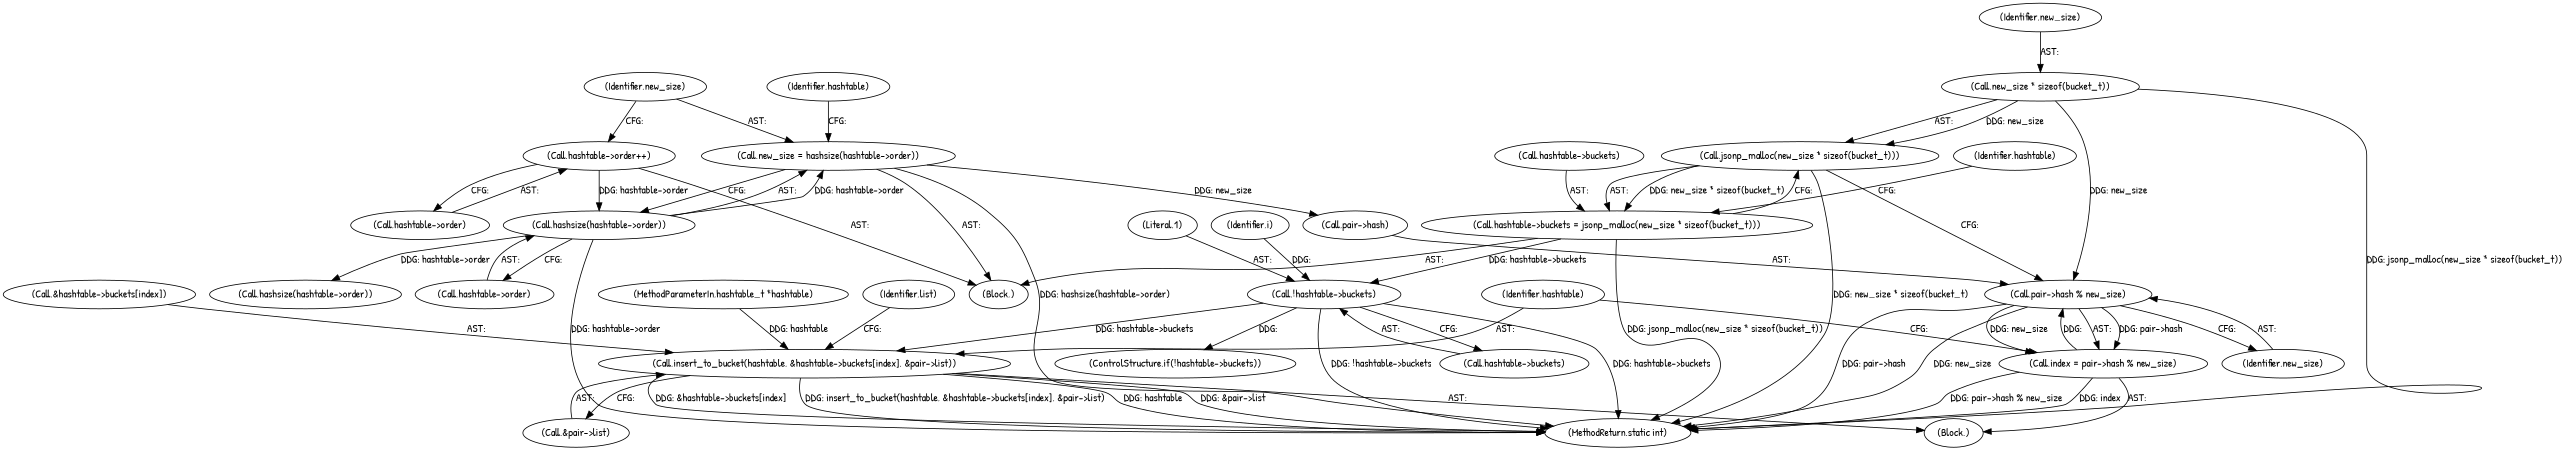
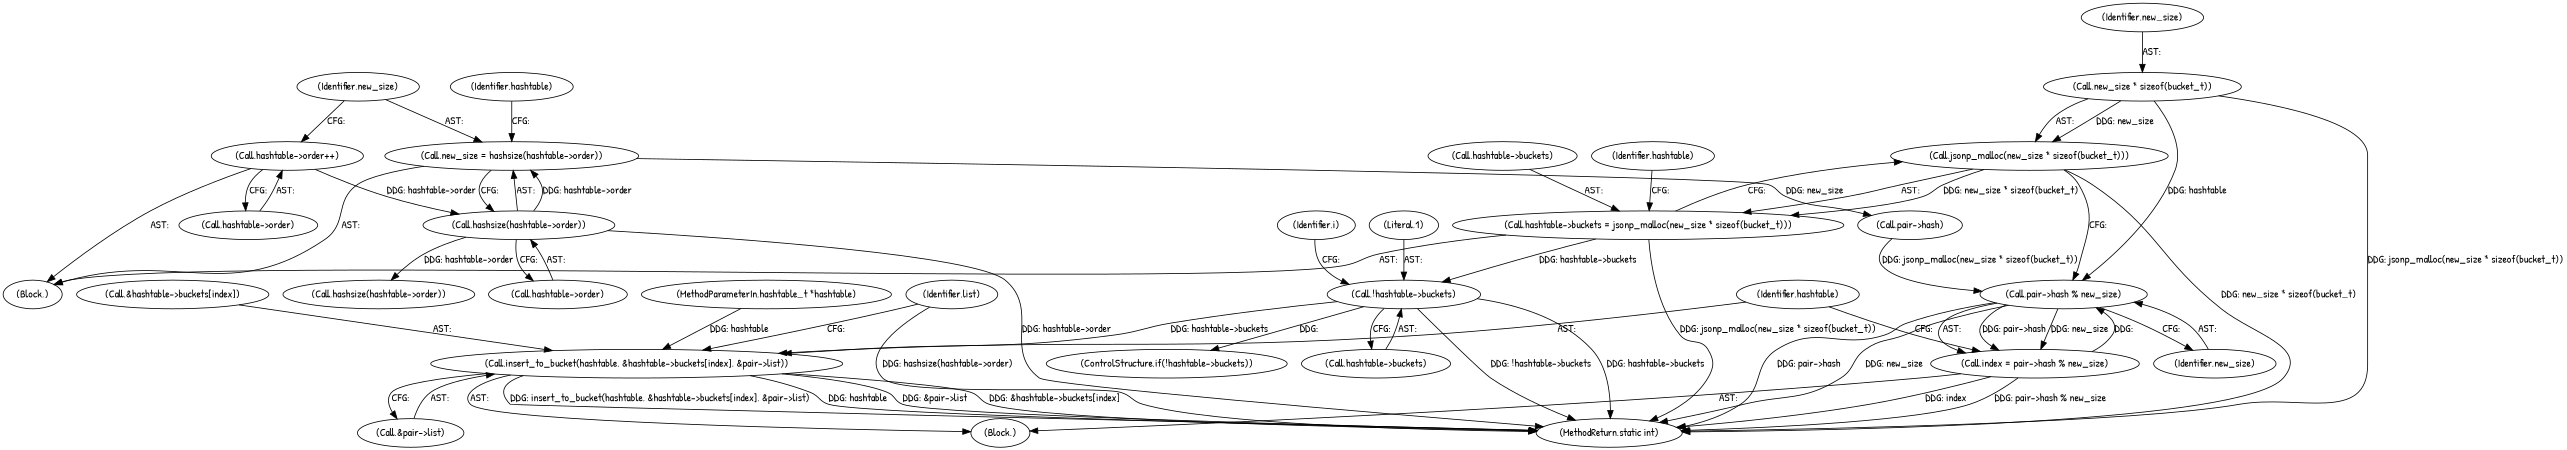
edge "(Call,new_size * sizeof(bucket_t))" -> "(Call,pair->hash % new_size)": label "DDG: new_size" -> "DDG: hashtable"
edge "(Identifier,i)" -> "(Call,!hashtable->buckets)": label "DDG: " -> "CFG: "
edge "(Call,pair->hash)" -> "(Call,pair->hash % new_size)": label "AST: " -> "DDG: jsonp_malloc(new_size * sizeof(bucket_t))"
edge "(Call,new_size = hashsize(hashtable->order))" -> "(MethodReturn,static int)": now "(Identifier,list)" -> "(MethodReturn,static int)"
